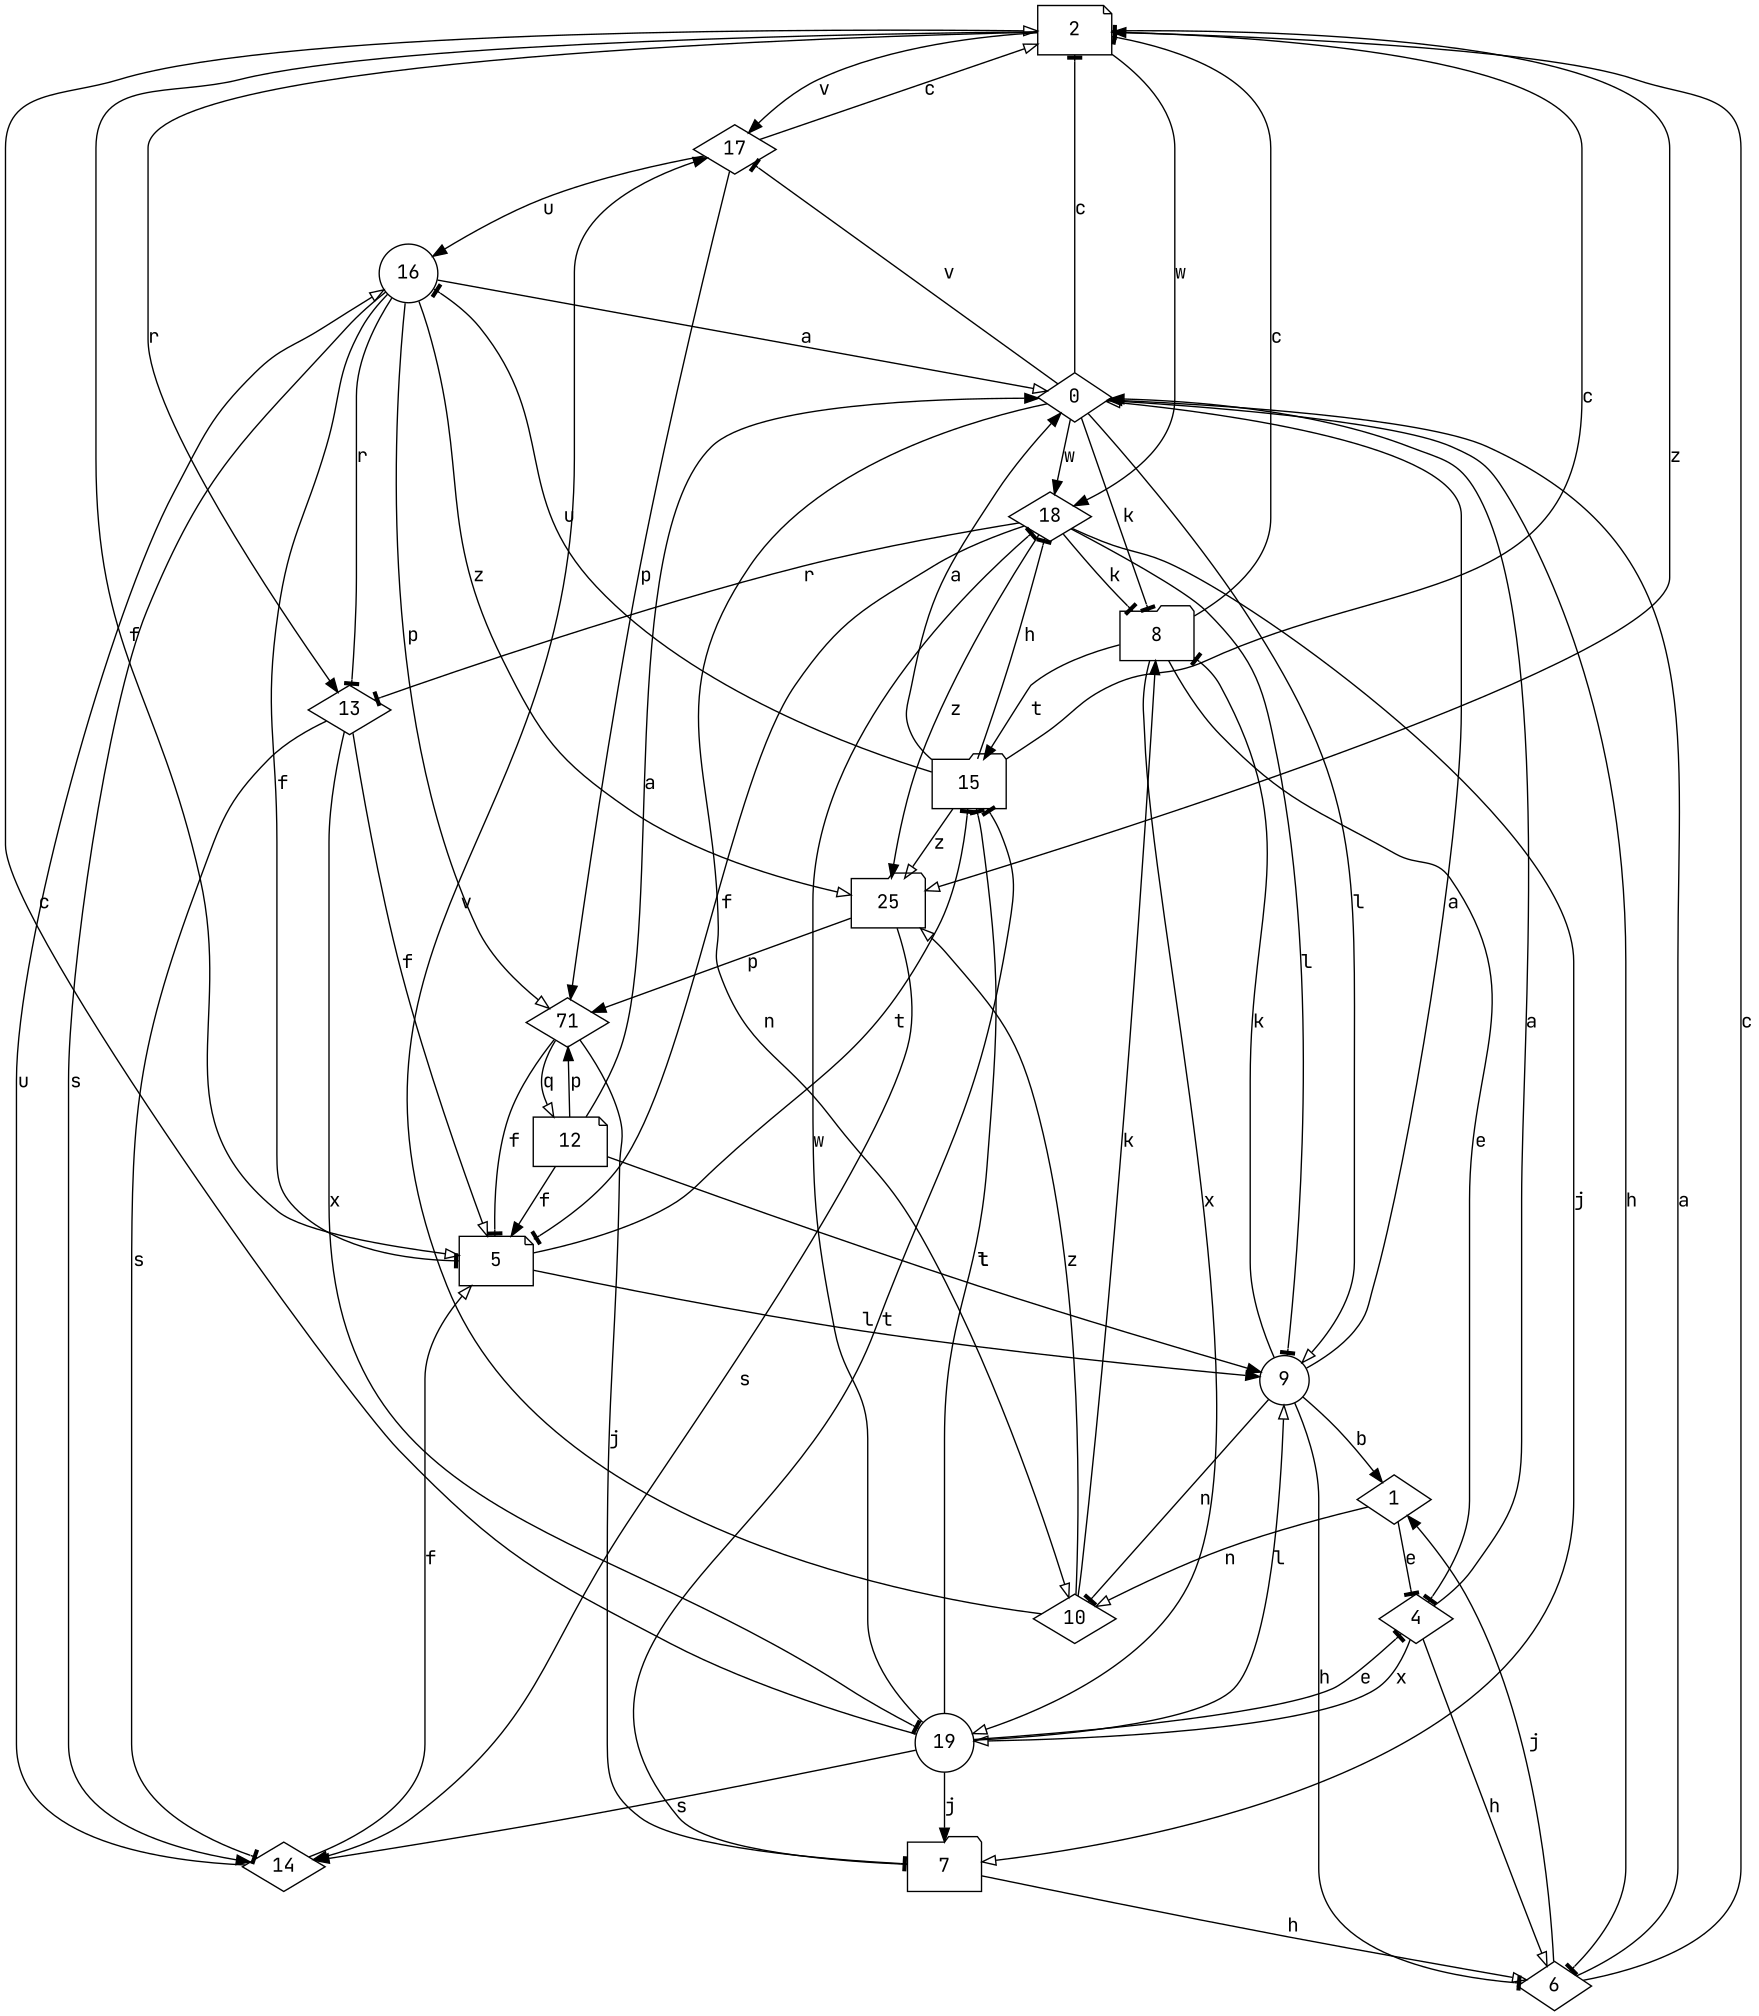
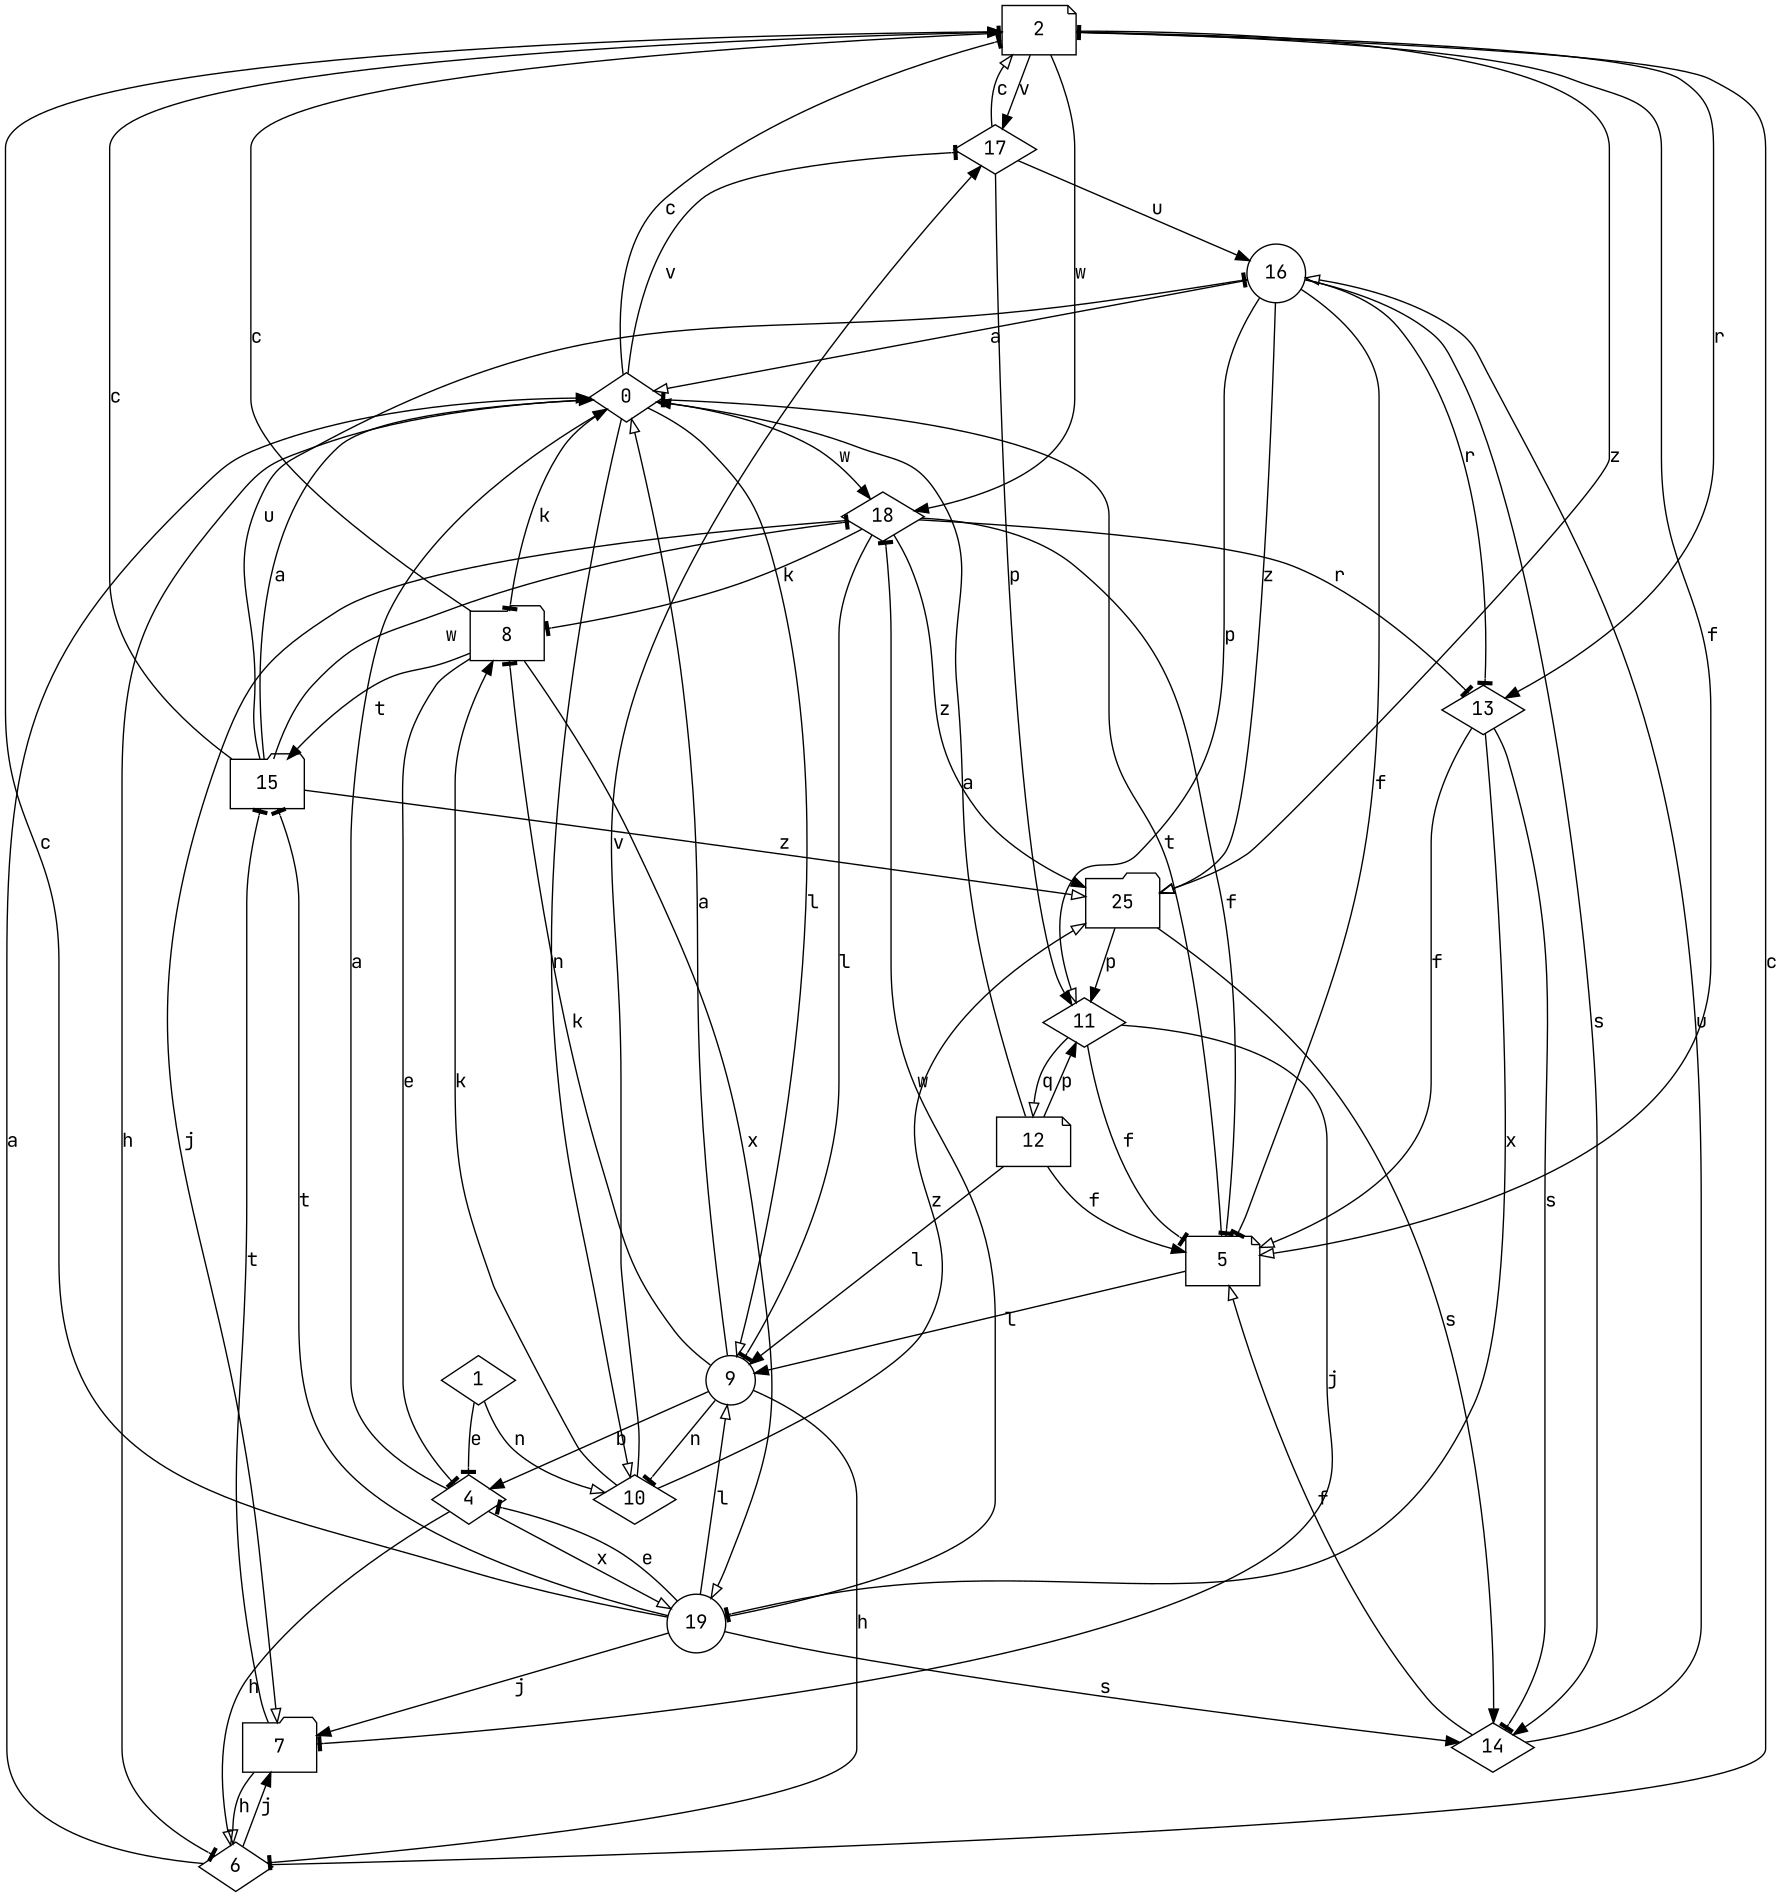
edge "15" -> "18": label "h" -> "w"
node "71": label "71" -> "11"
edge "5" -> "15": now "5" -> "0"
edge "9" -> "1": now "9" -> "4"
edge "6" -> "1": now "6" -> "7"
